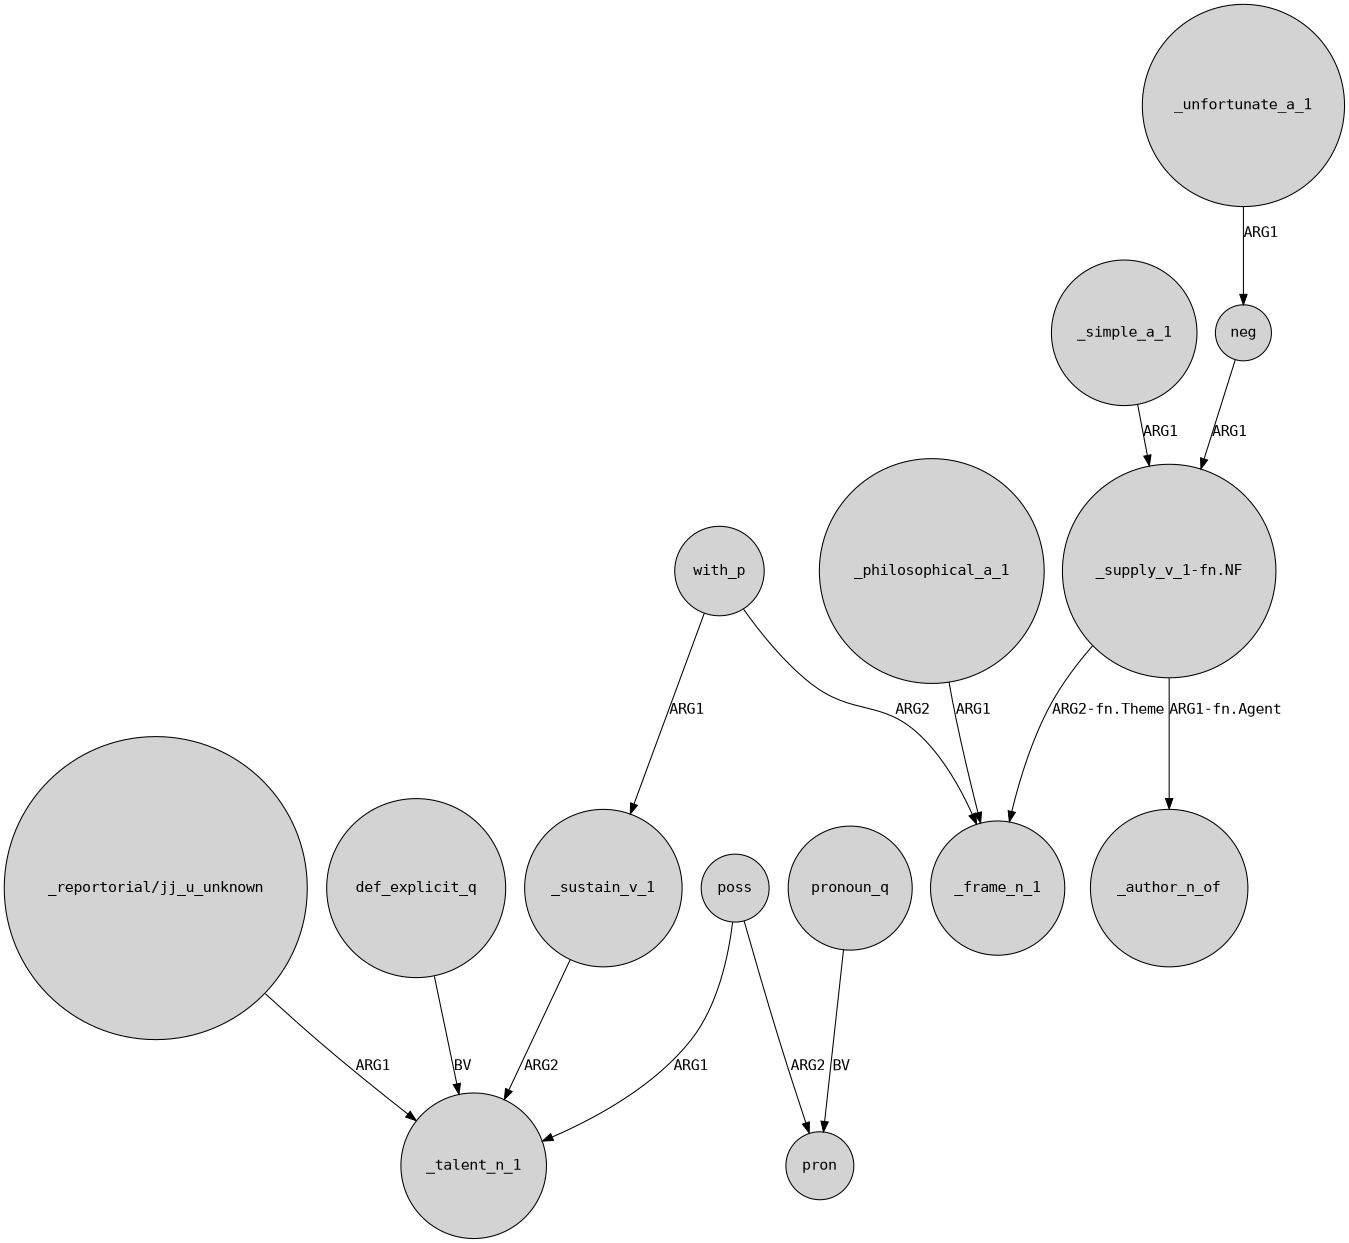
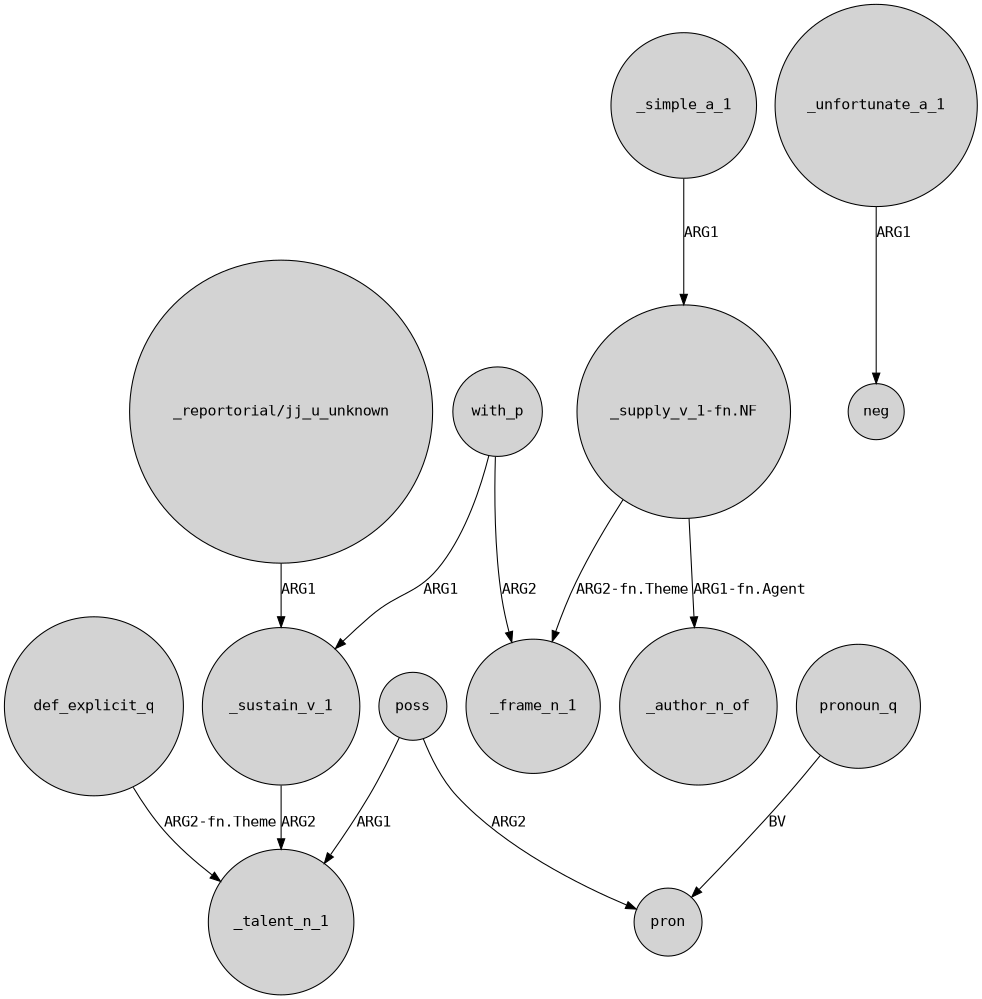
edge "neg" -> "_supply_v_1-fn.NF": removed, label "ARG1"
node "_philosophical_a_1": removed
edge "_reportorial/jj_u_unknown" -> "_talent_n_1": now "_reportorial/jj_u_unknown" -> "_sustain_v_1"
edge "def_explicit_q" -> "_talent_n_1": label "BV" -> "ARG2-fn.Theme"
